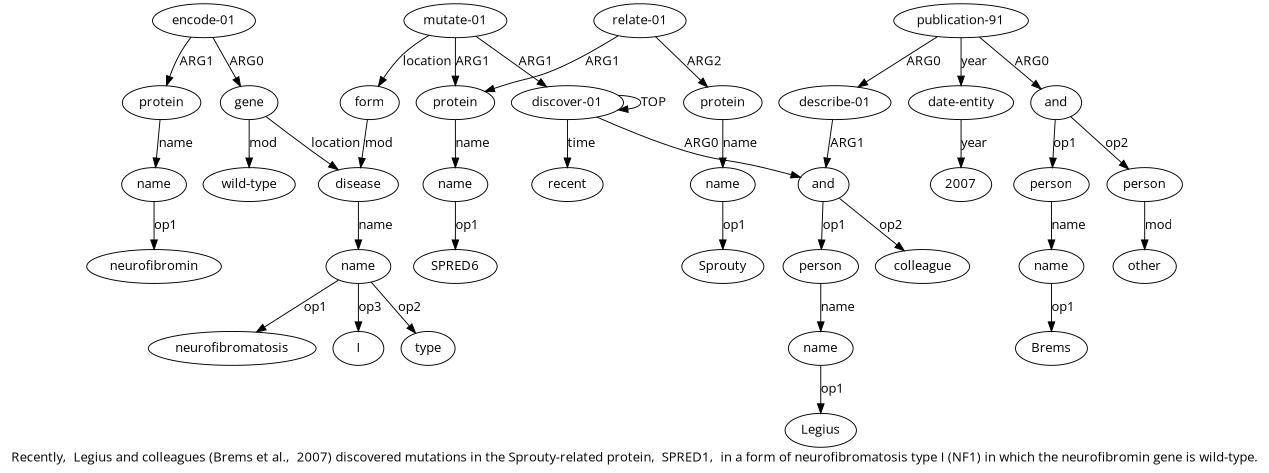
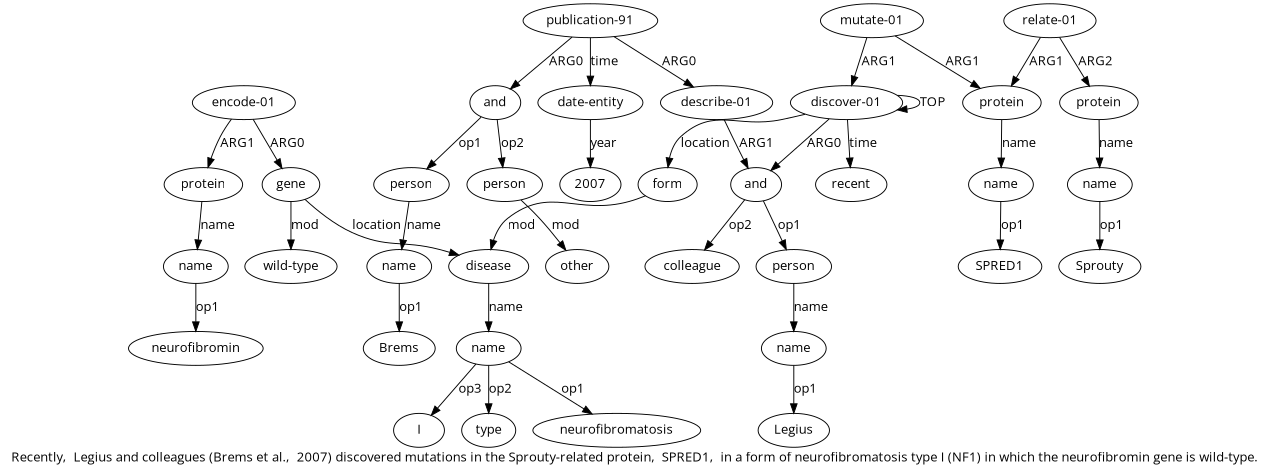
edge "mutate-01" -> "form": now "discover-01" -> "form"
edge "publication-91" -> "date-entity": label "year" -> "time"
node "SPRED6": label "SPRED6" -> "SPRED1"
